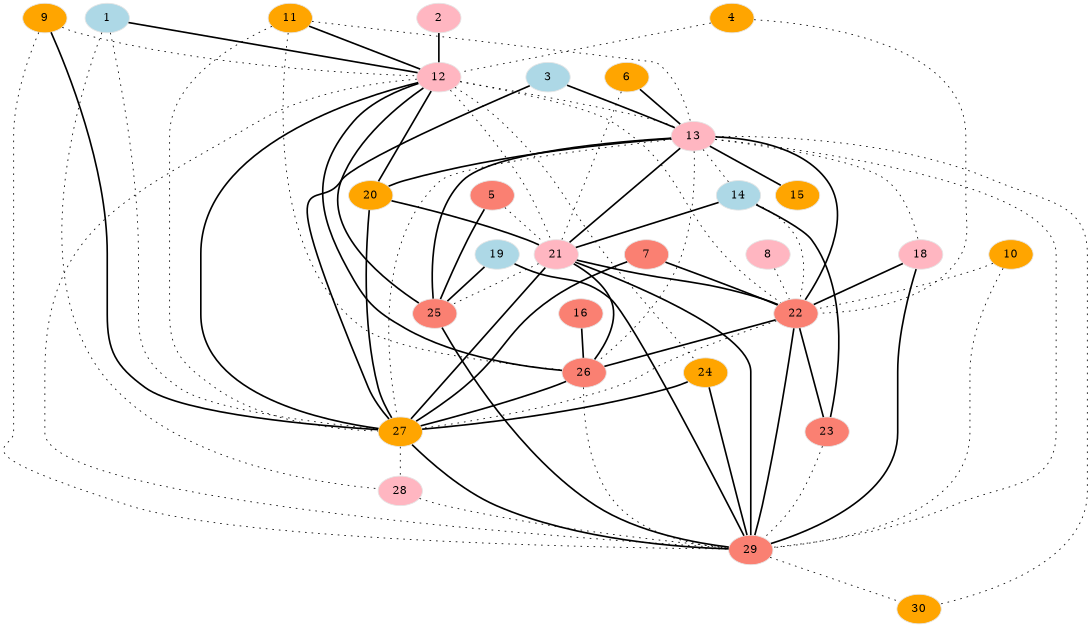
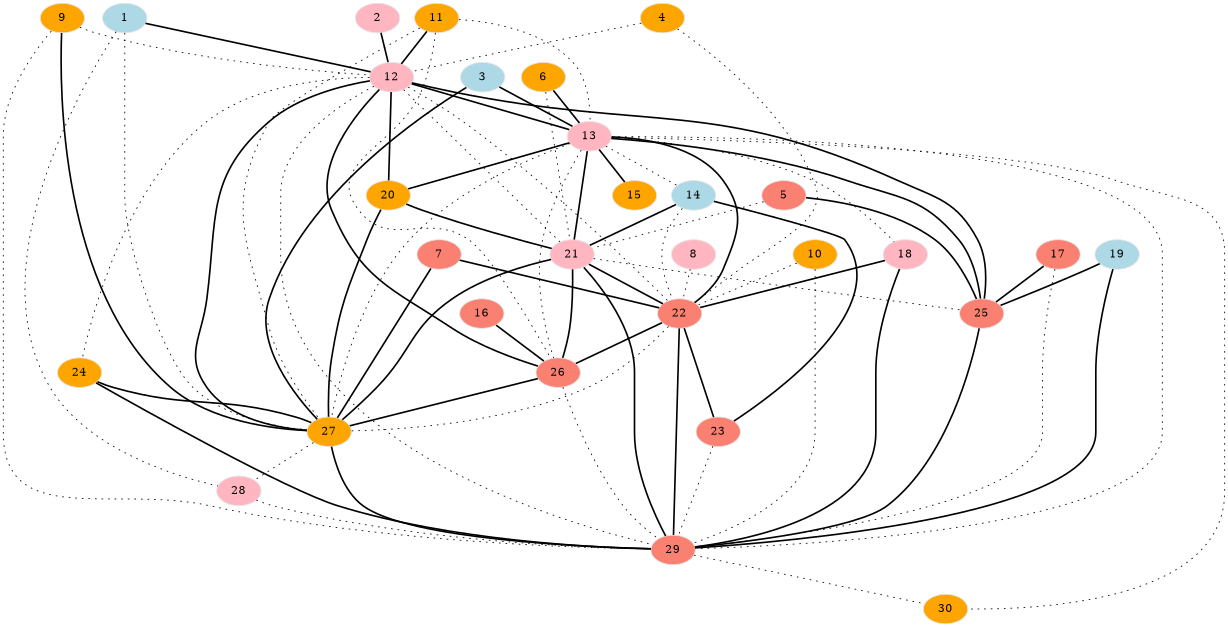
edge "12" -- "13": style dotted -> bold
node "17": added
